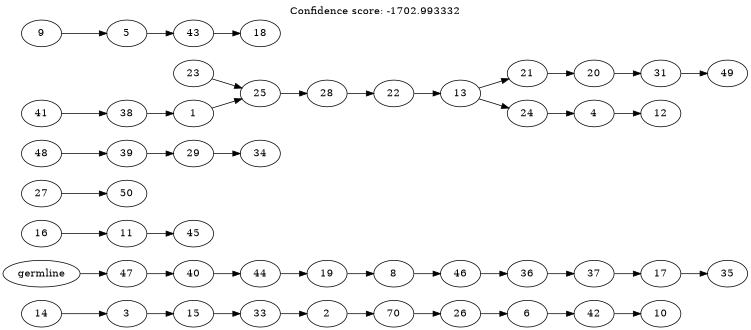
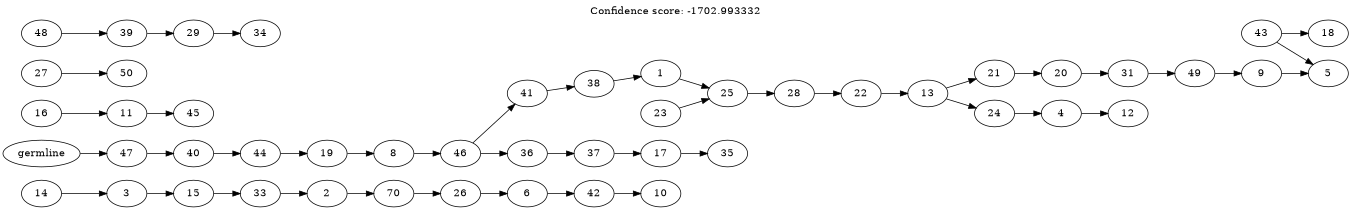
edge "5" -> "43": reversed
edge "49" -> "9": added
edge "46" -> "41": added
